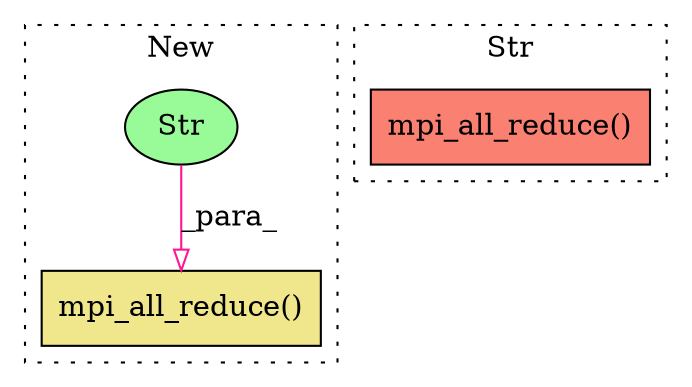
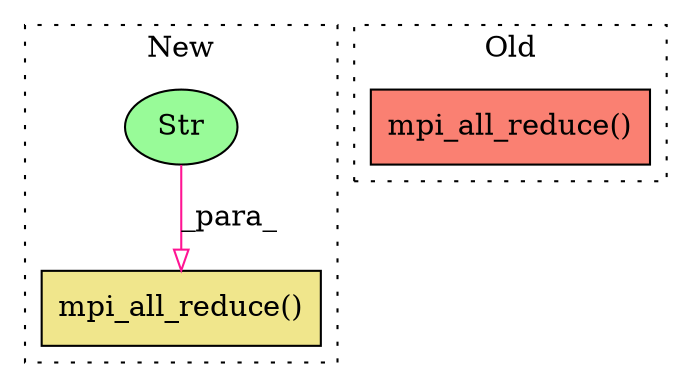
cluster "Str": label "Str" -> "Old"
